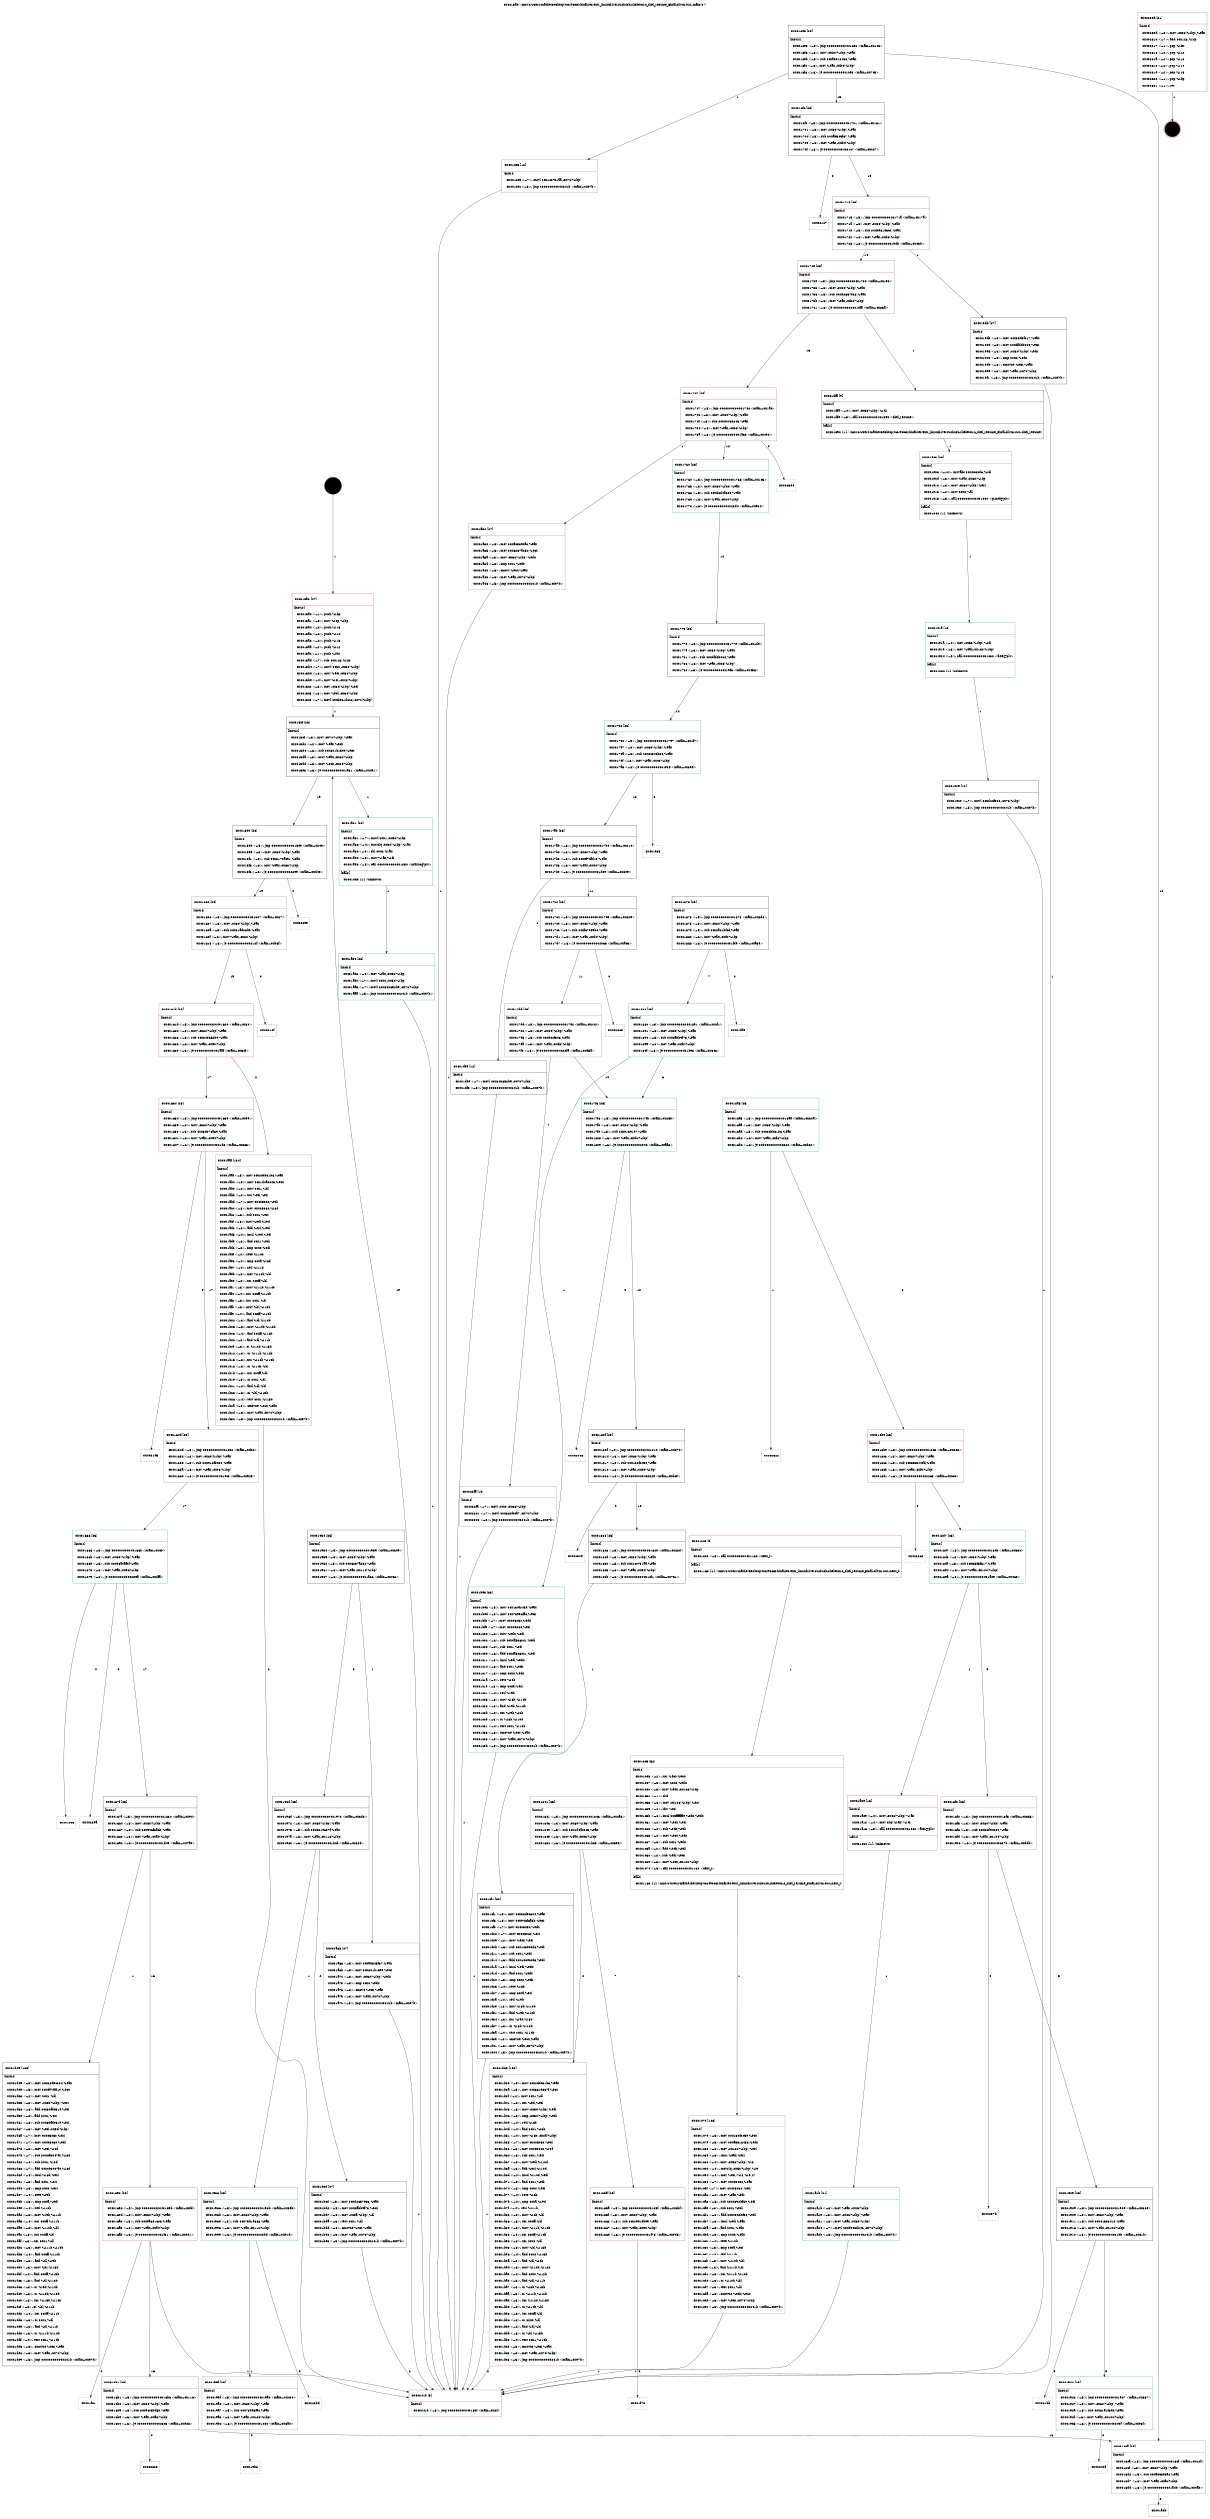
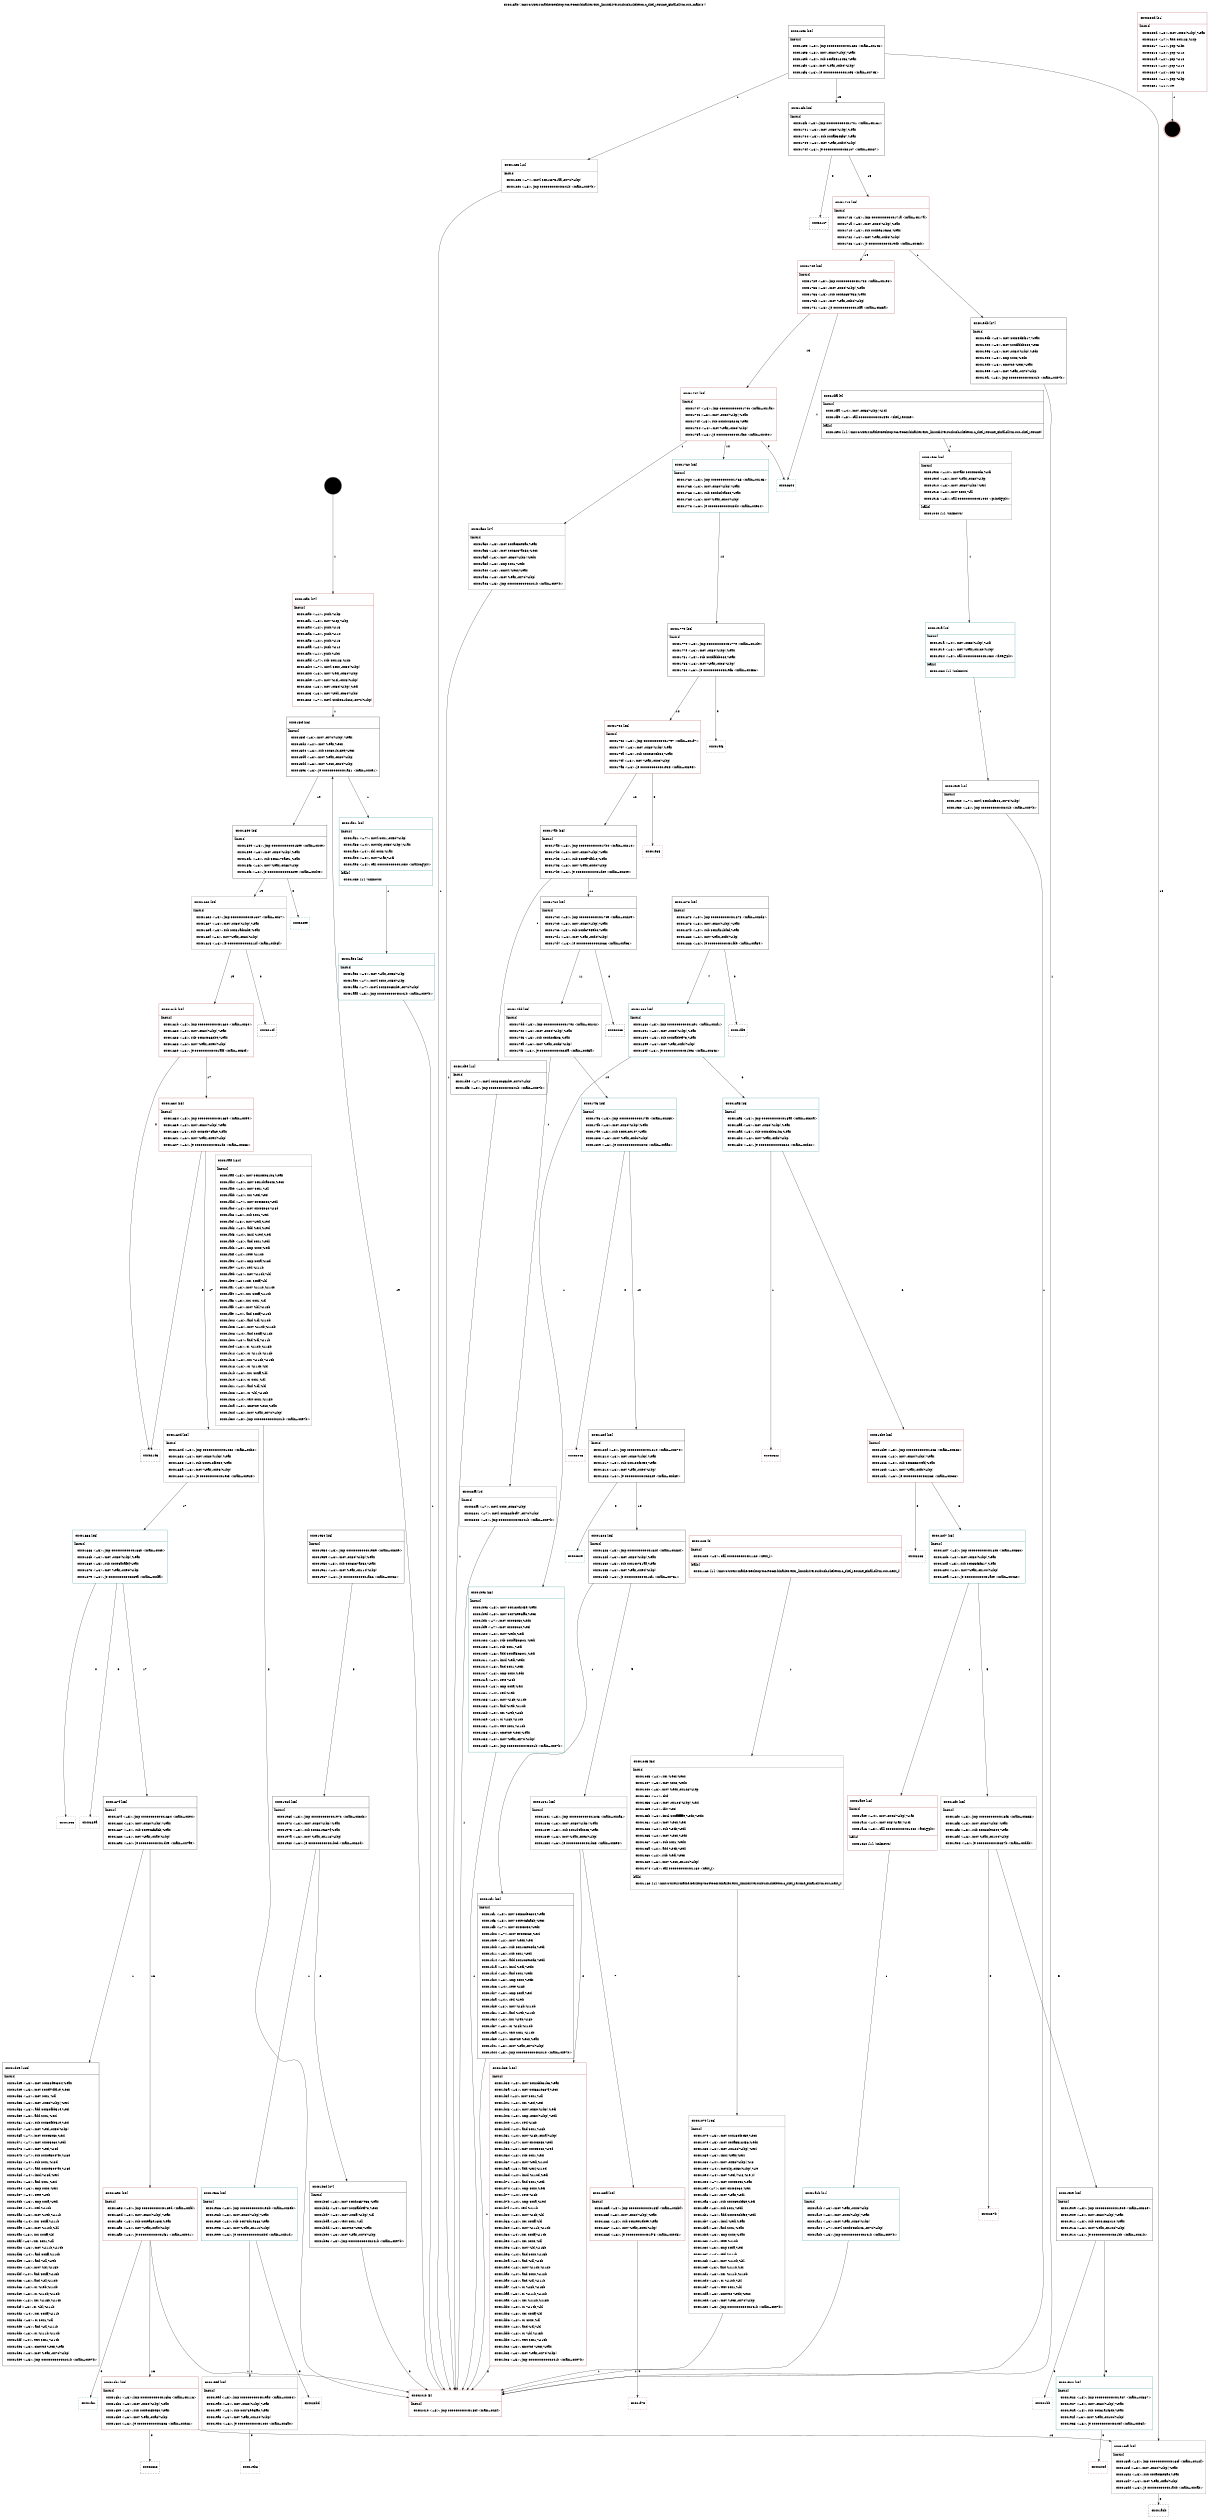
edge "0x40172e [25]" -> "0x401dfa [9]": now "0x40172e [25]" -> "0x4023d4"
node "0x401792 [25]": color teal -> brown
node "0x4019f6": added
edge "0x40188c [25]" -> "0x4017f6 [25]": now "0x40188c [25]" -> "0x4018a5 [25]"
edge "0x40161b [25]" -> "0x401aaf [134]": now "0x40161b [25]" -> "0x4021d3"
edge "0x401828 [25]" -> "0x401841 [25]": added, label "9"
node "0x401a66 [27]": removed
